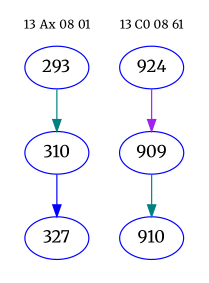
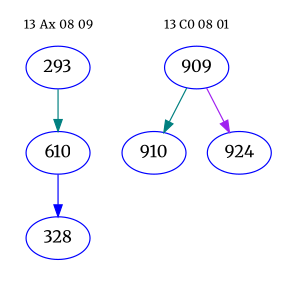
cluster "13_Ax_08_01": label "13_Ax_08_01" -> "13_Ax_08_09"
cluster "13_C0_08_61": label "13_C0_08_61" -> "13_C0_08_01"
edge "924" -> "909": reversed
node "310": label "310" -> "610"
node "327": label "327" -> "328"
